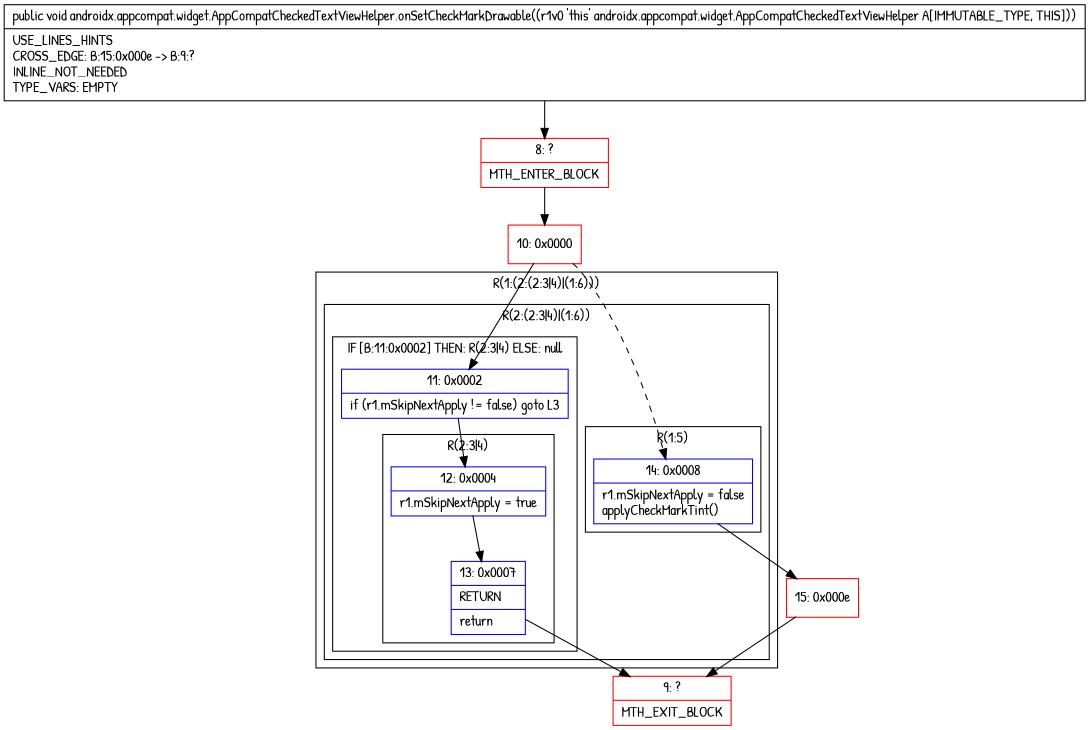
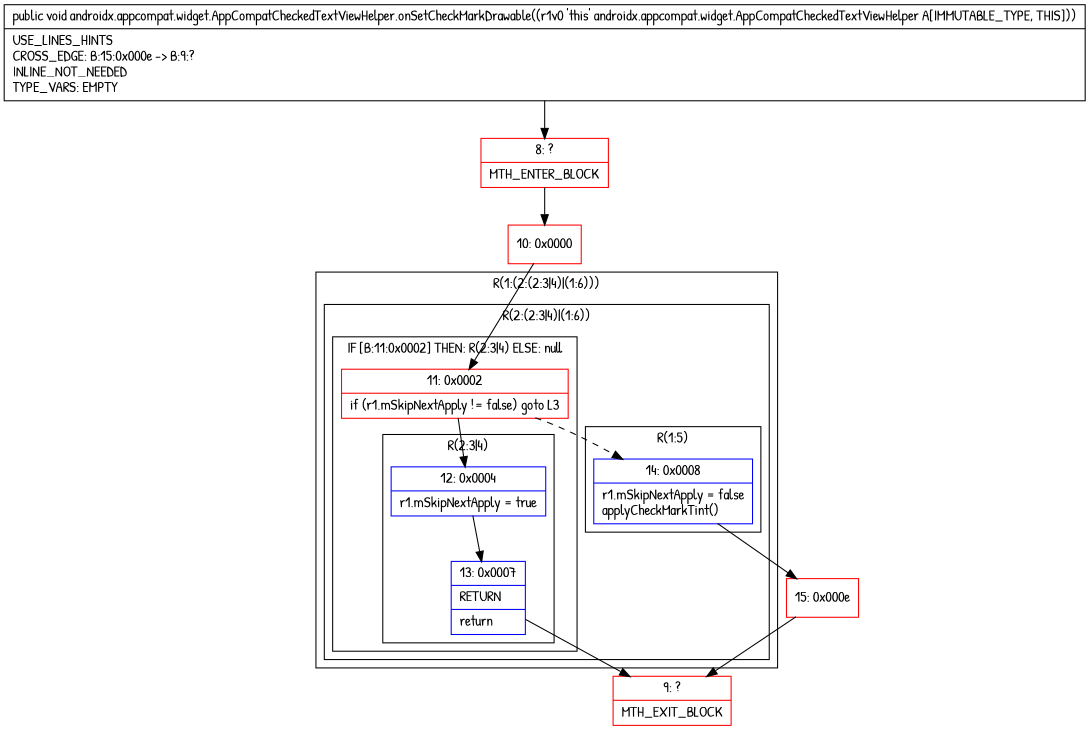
edge "10: 0x0000" -> "14: 0x0008": now "11: 0x0002" -> "14: 0x0008"
node "11: 0x0002": color blue -> red
